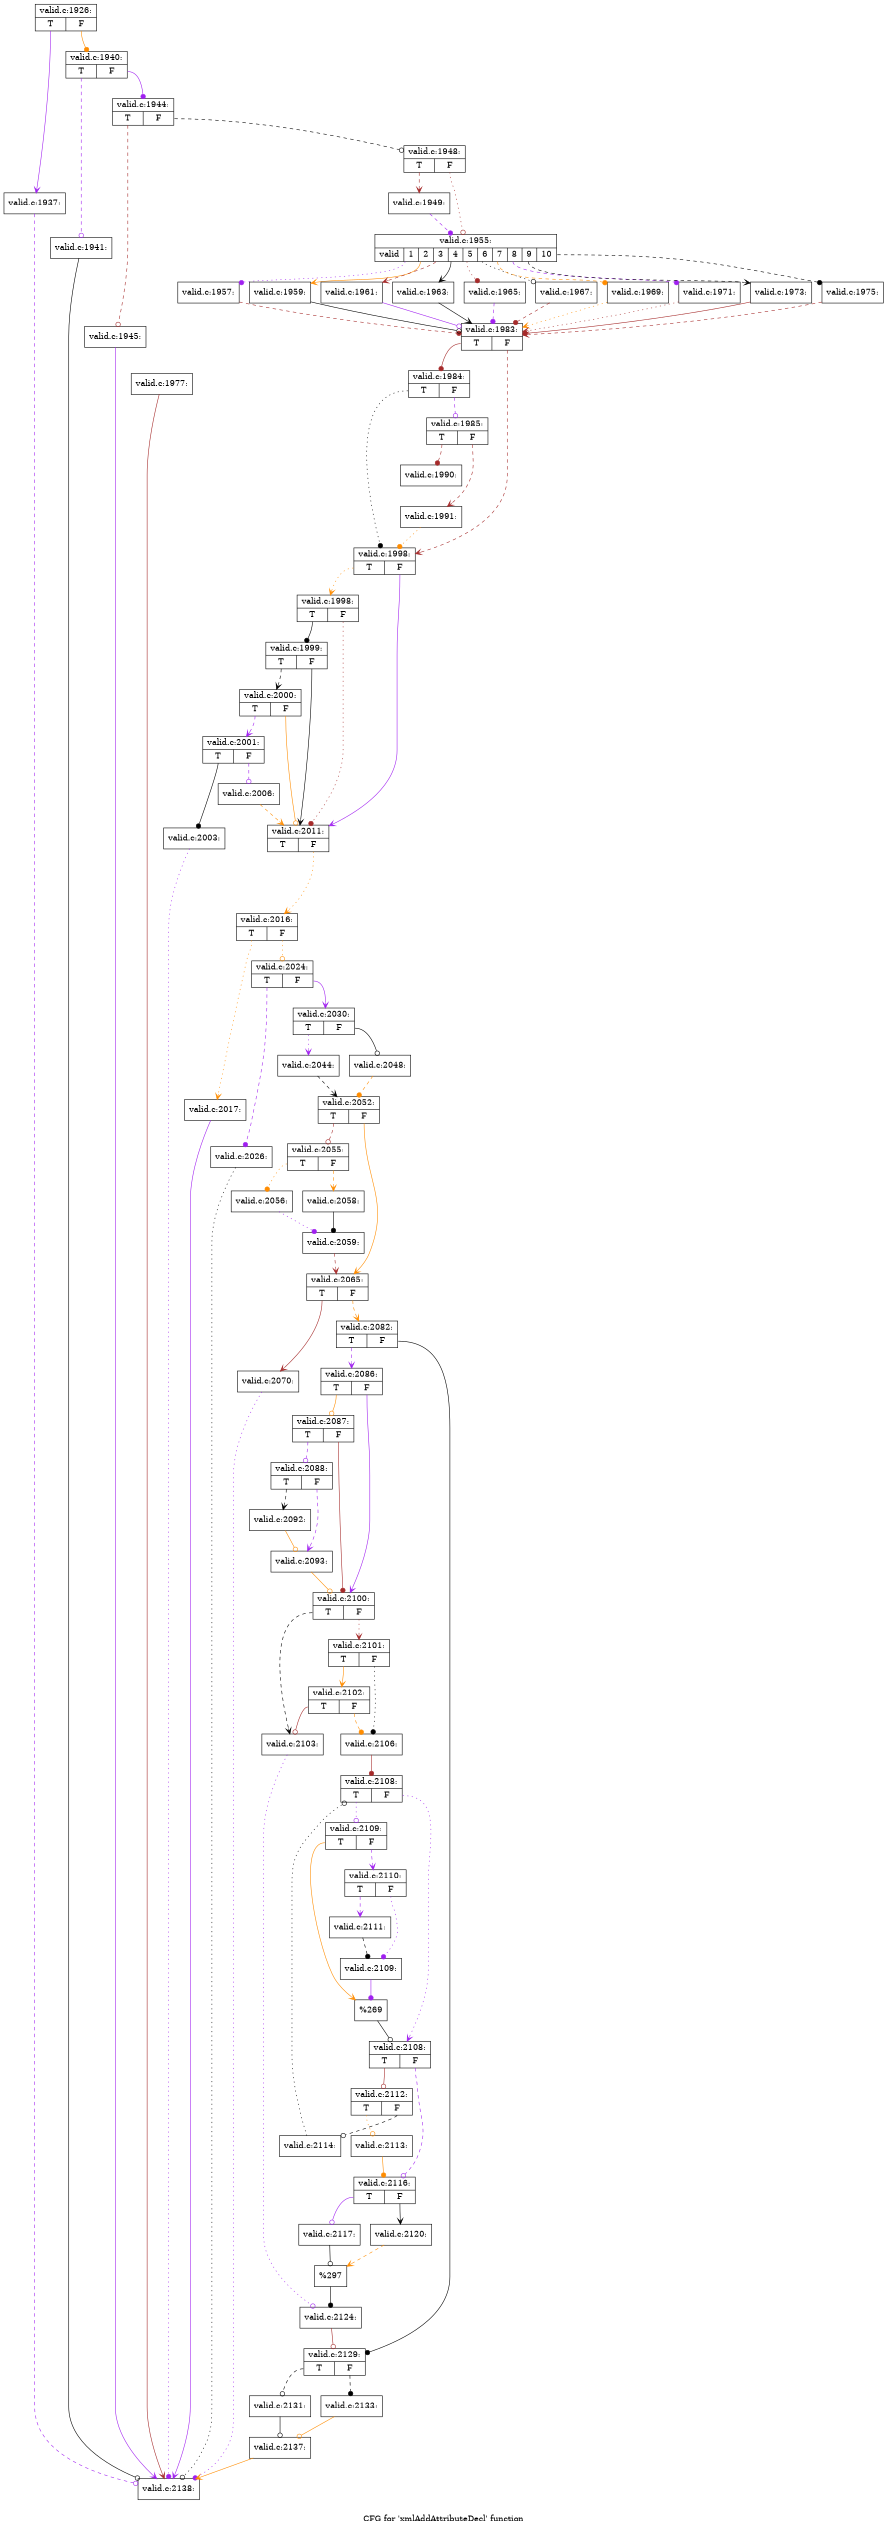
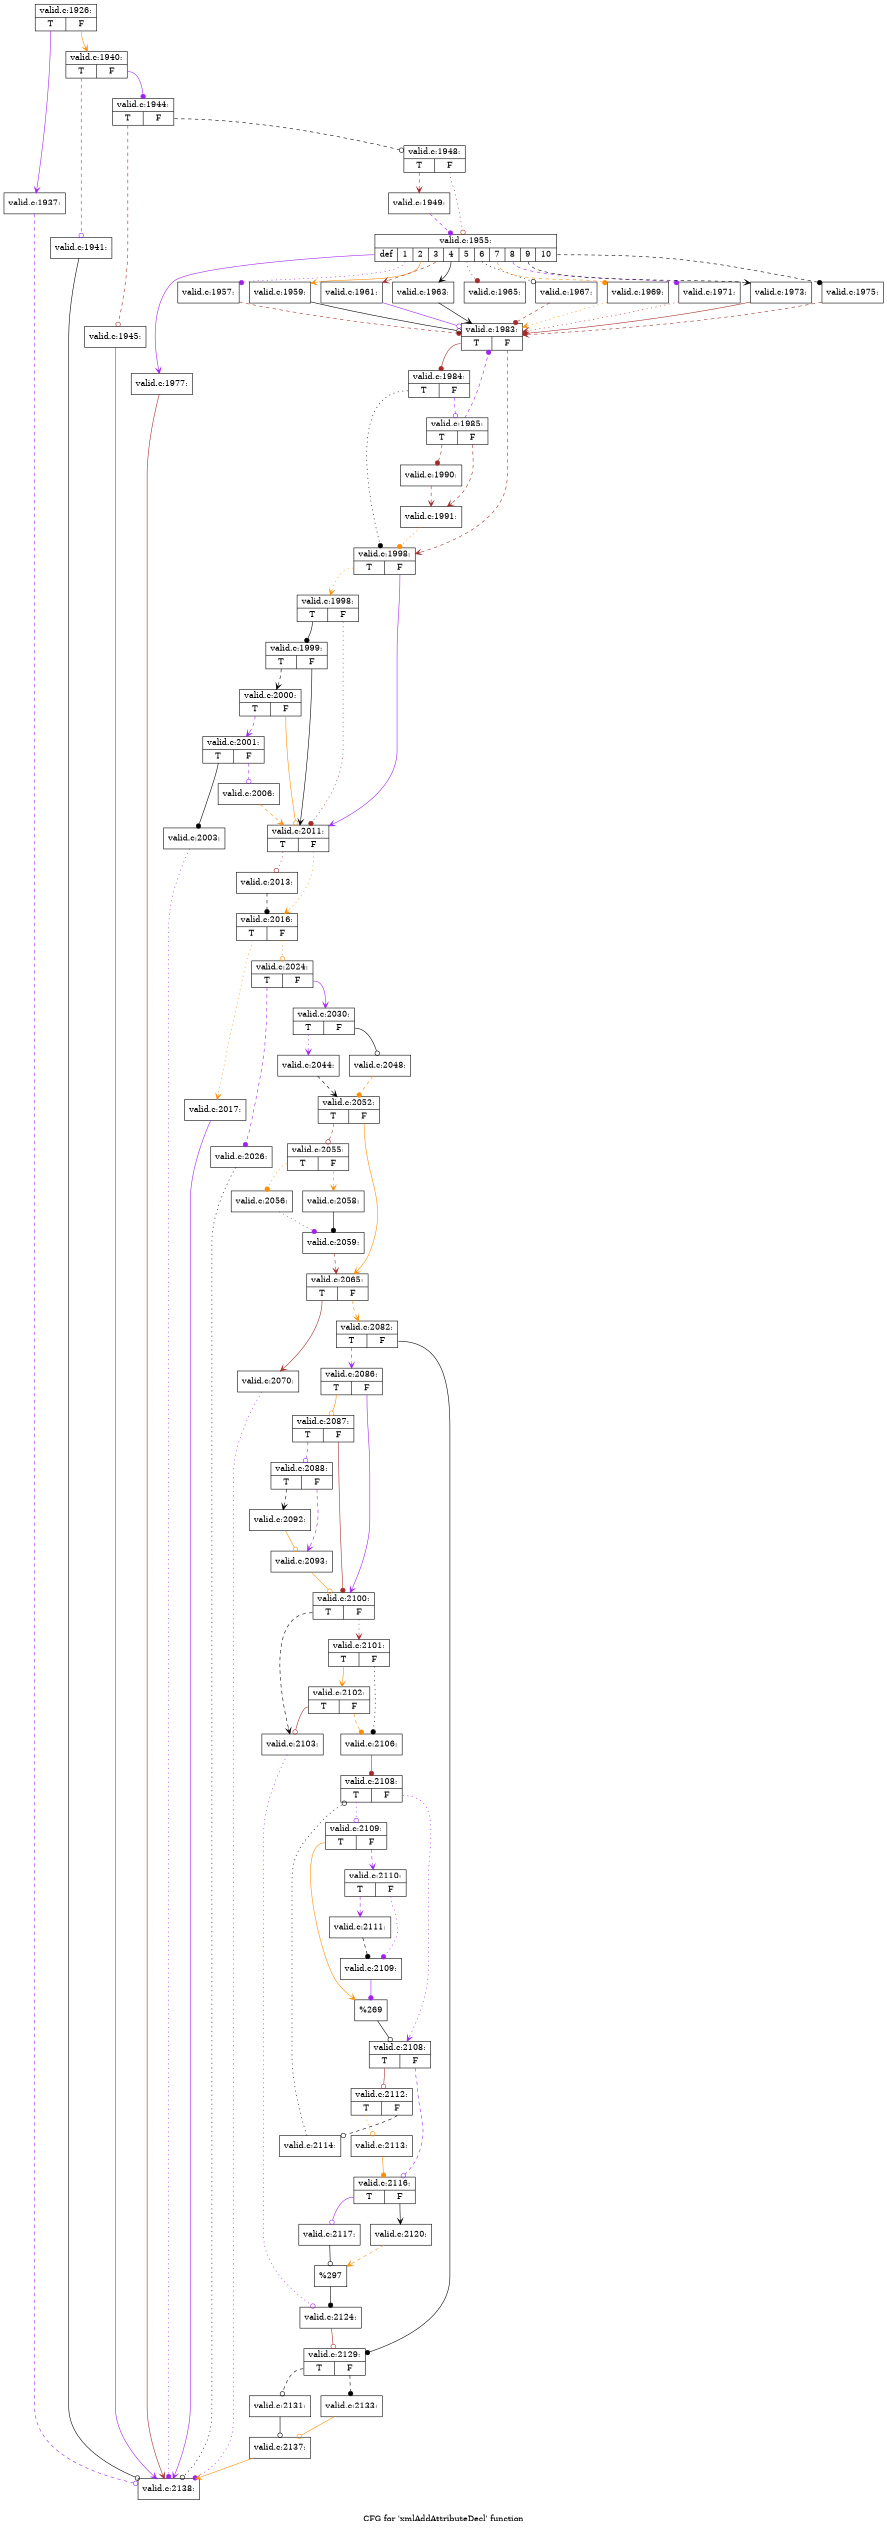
edge "valid.c:1926:" -> "valid.c:1940:": arrowhead dot -> vee
node "valid.c:1955:": text "valid" -> "def"
edge "valid.c:1955:" -> "valid.c:1977:": added
edge "valid.c:1965:" -> "valid.c:1983:": now "valid.c:1985:" -> "valid.c:1983:"
edge "valid.c:1990:" -> "valid.c:1991:": added
node "valid.c:2013:": added
